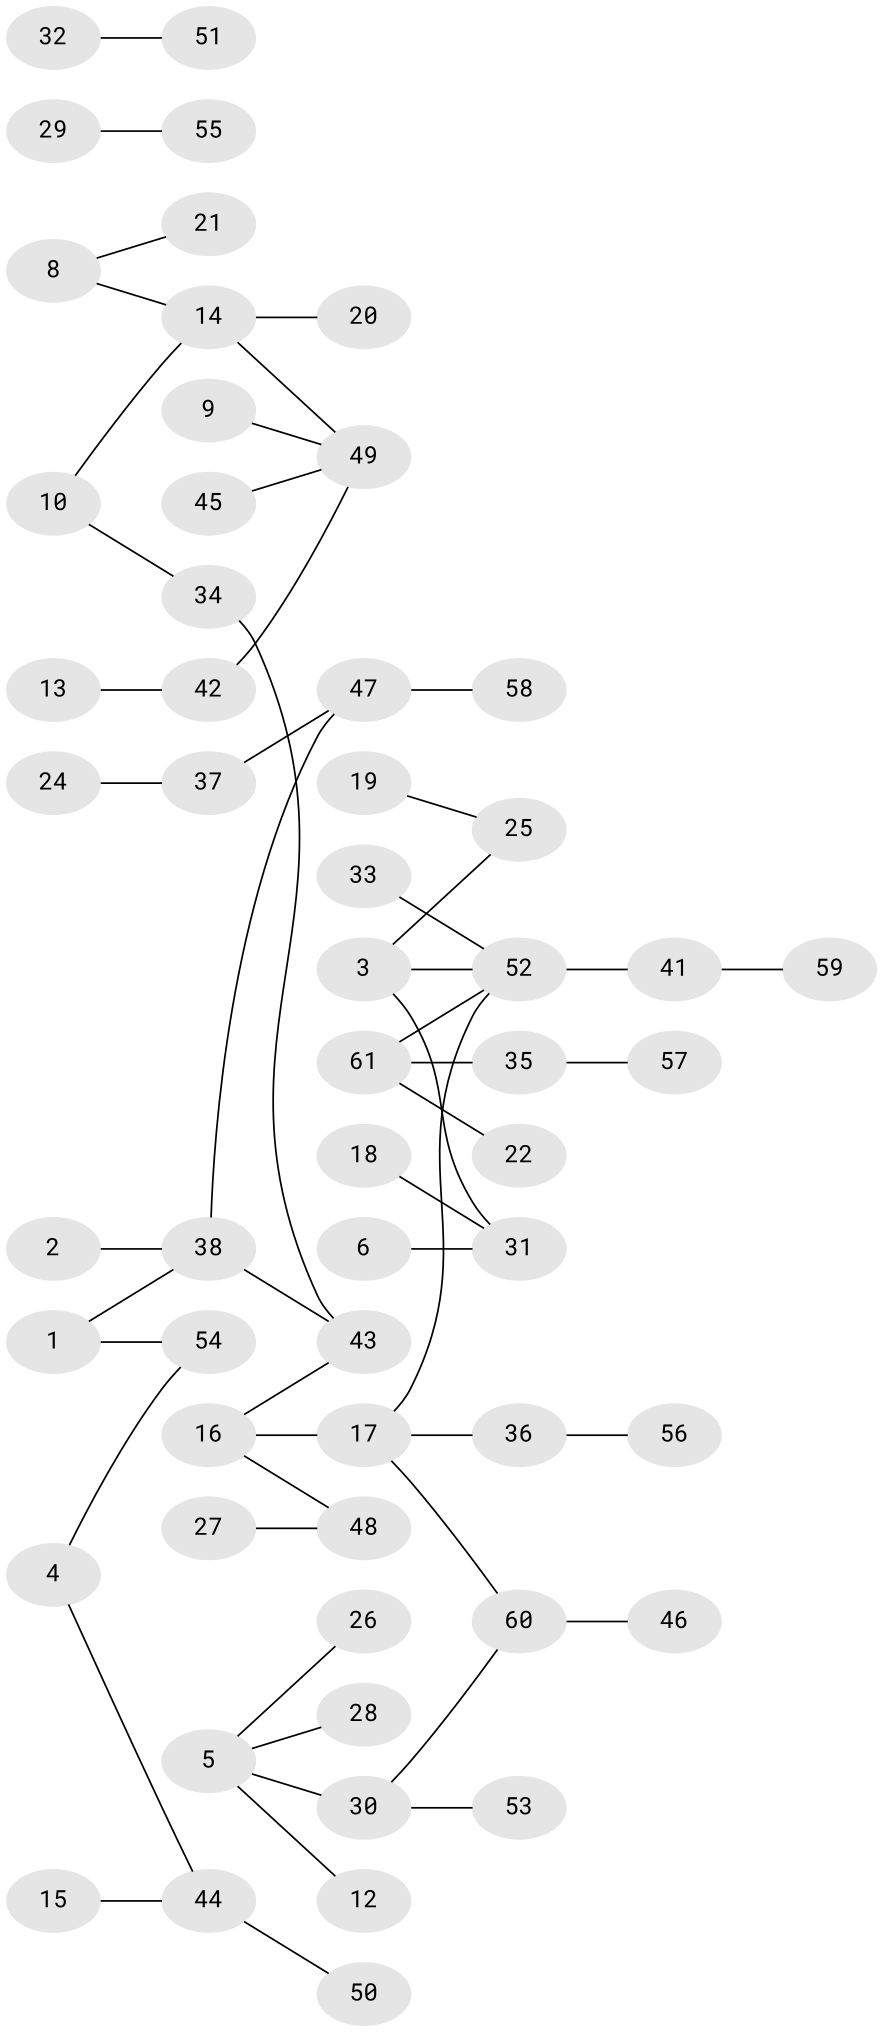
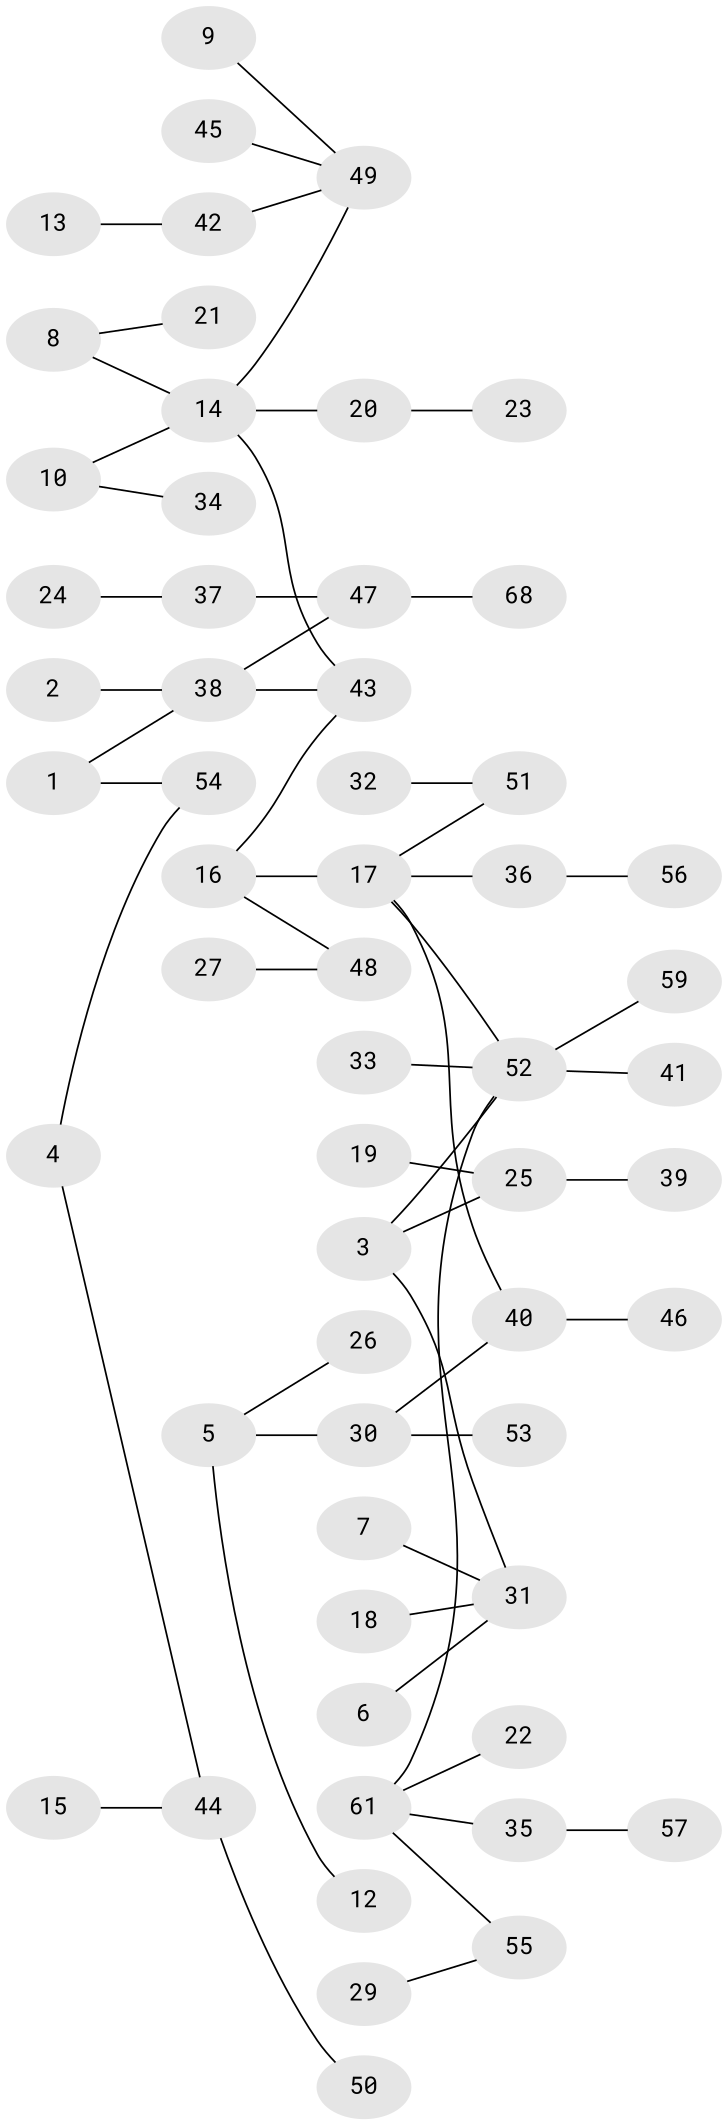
node "23": added
node "58": label "58" -> "68"
edge "51" -- "17": added
edge "34" -- "43": now "14" -- "43"
edge "41" -- "59": now "52" -- "59"
node "39": added
node "7": added
node "60": label "60" -> "40"
node "28": removed
edge "61" -- "55": added
